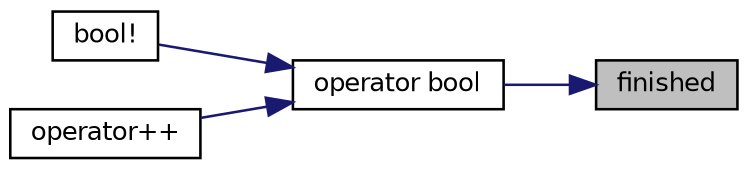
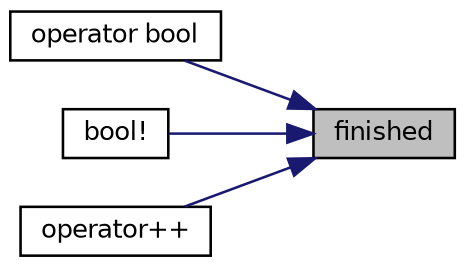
edge "bool!" -> "operator bool": now "bool!" -> "finished"
edge "operator++" -> "operator bool": now "operator++" -> "finished"
